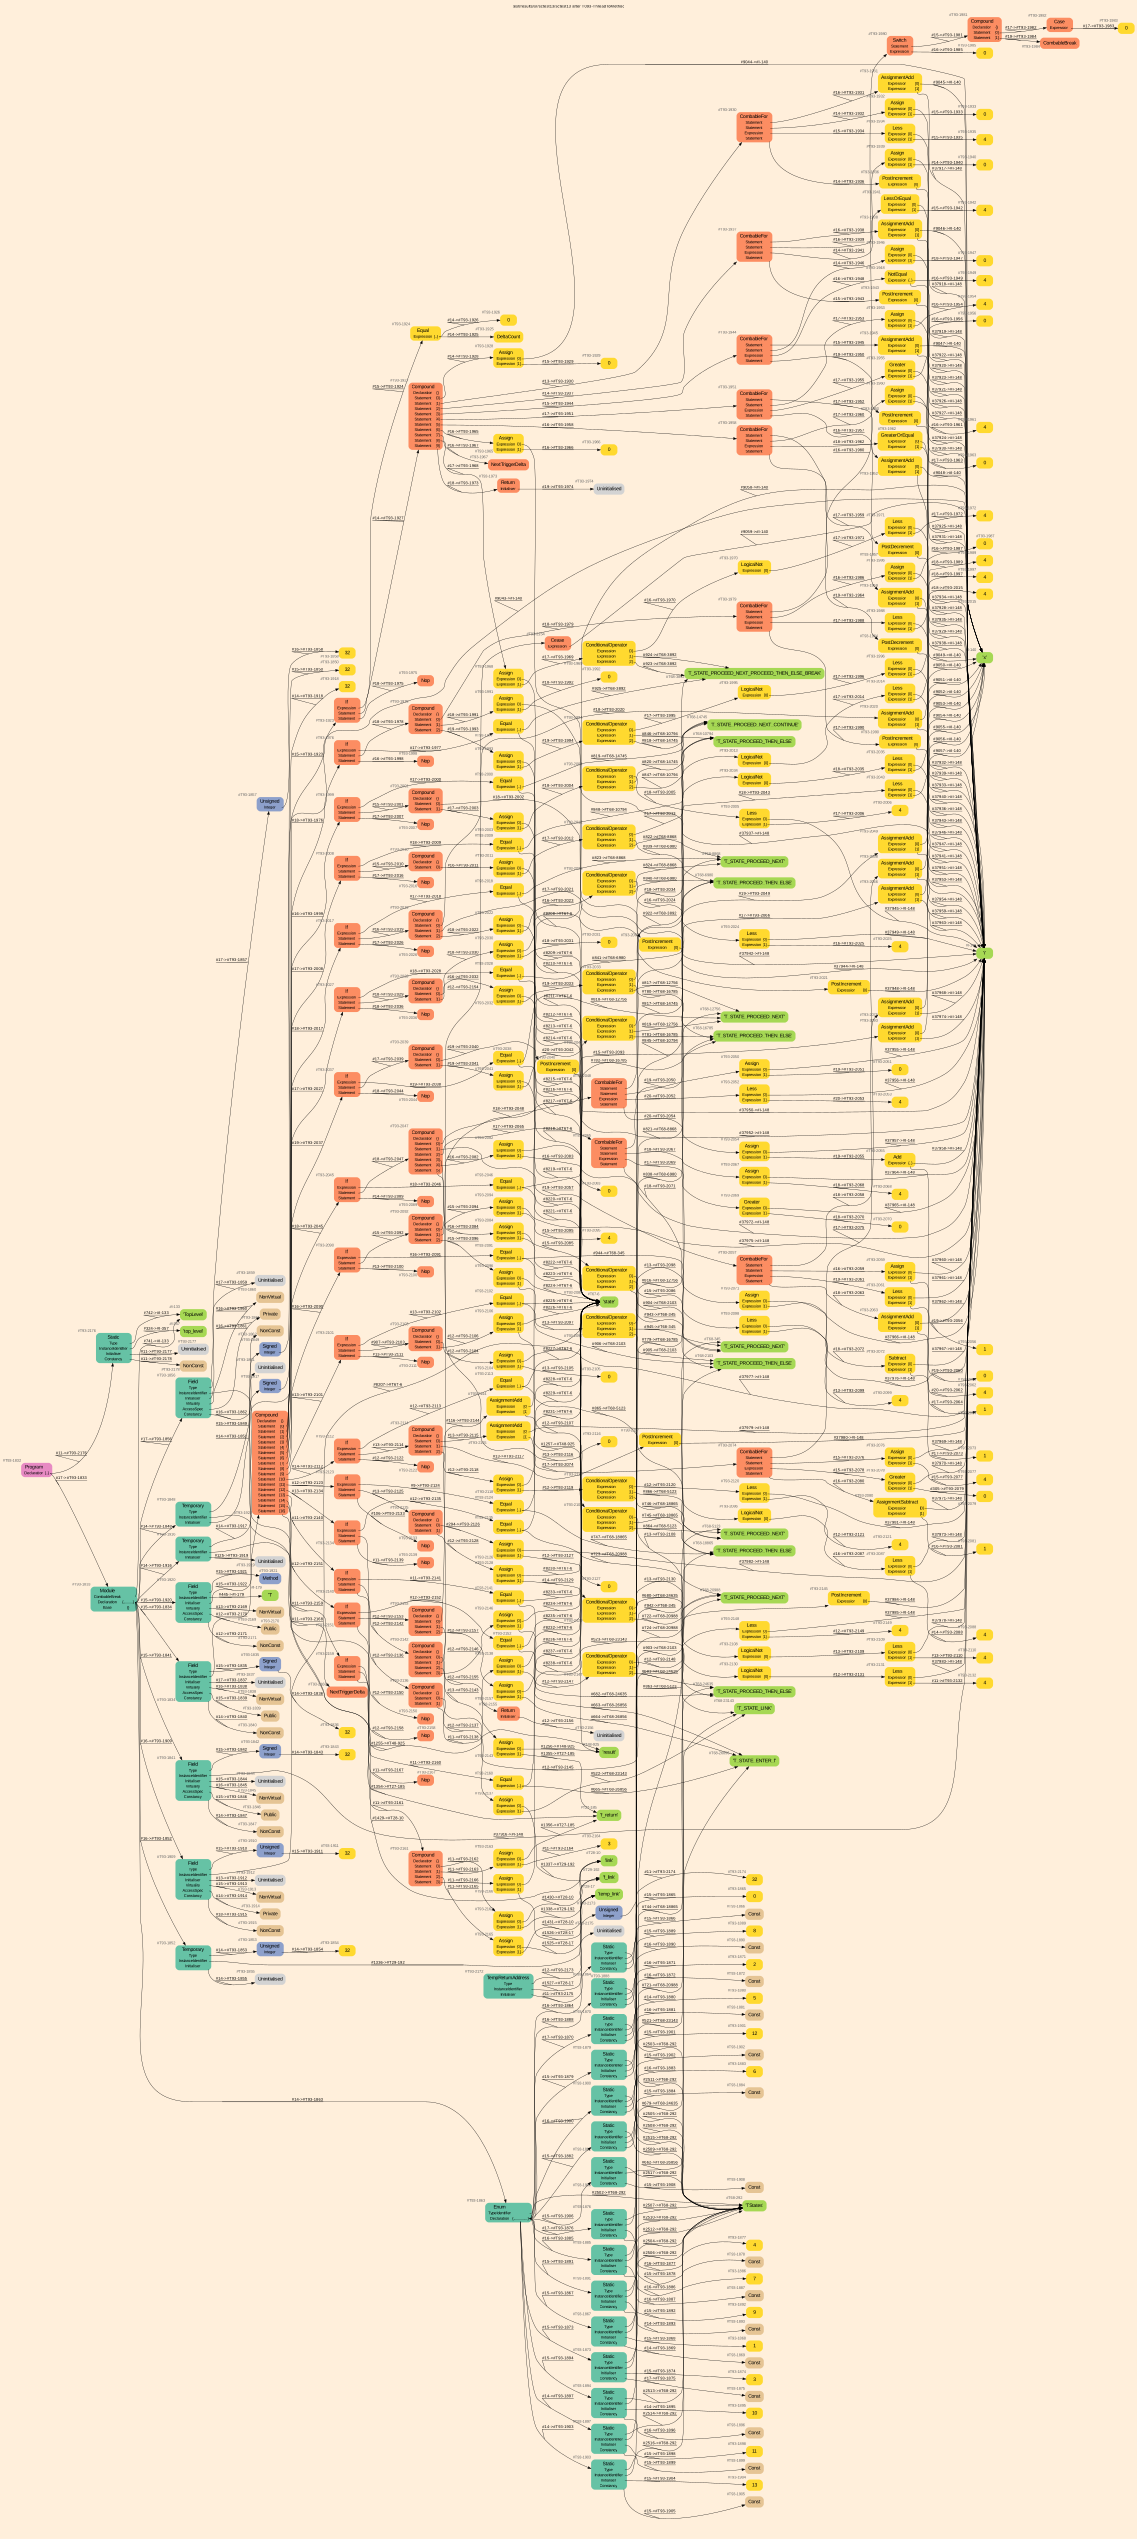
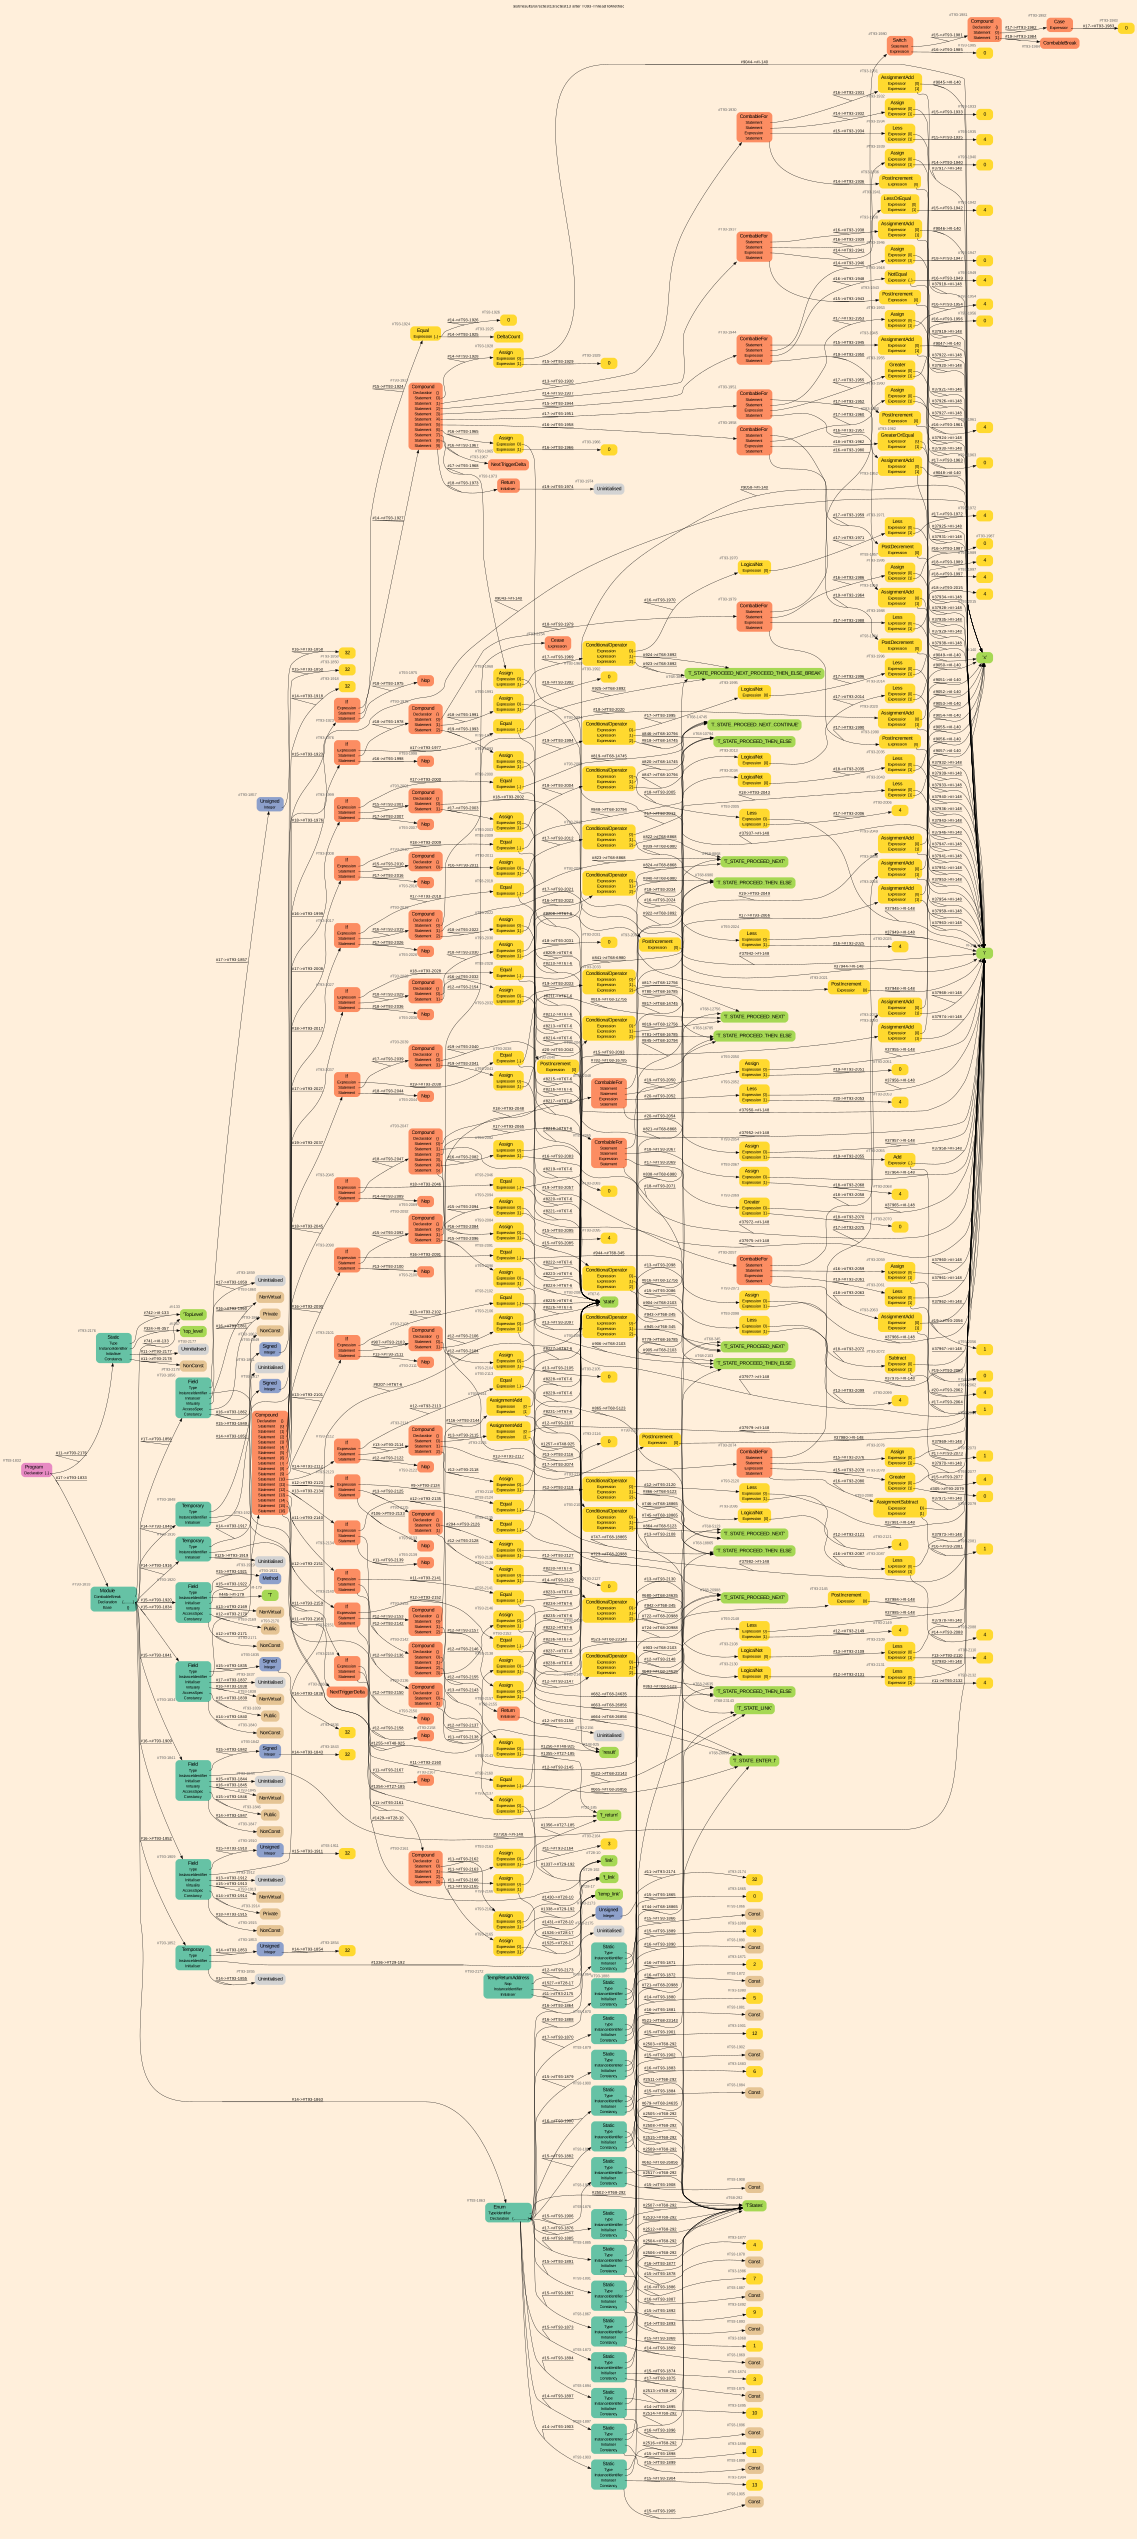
edge "LessOrEqual" -> "'i'": removed, label "#37923->#I-148"
edge "Cease" -> "'x'": removed, label "#9059->#I-140"
node "TempReturnAddress": text "Type" -> "Nop"
